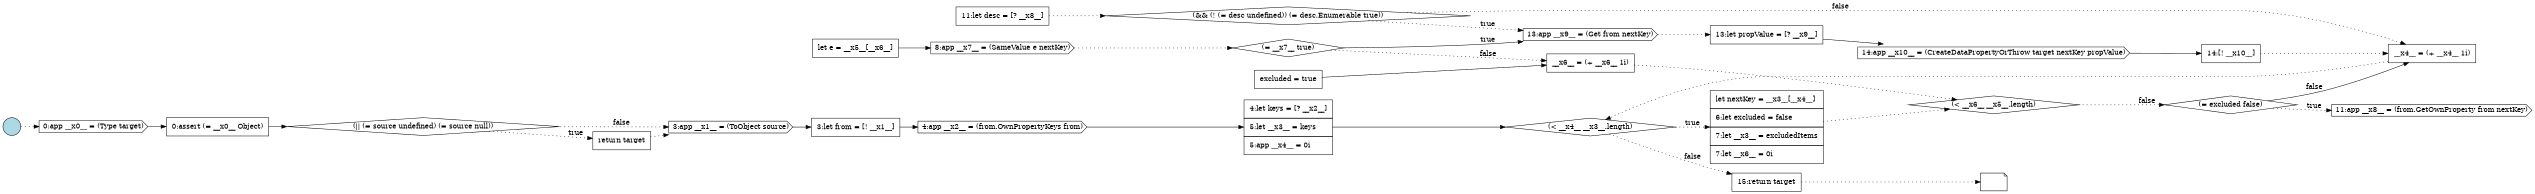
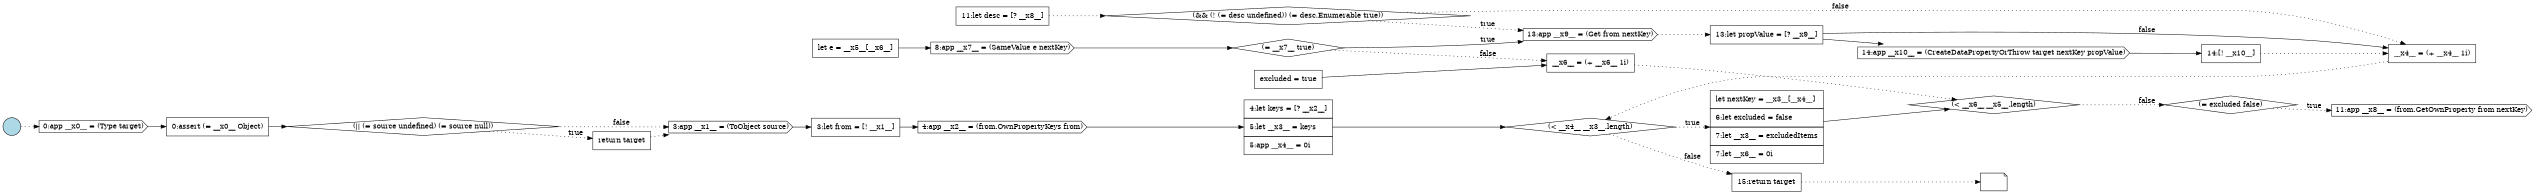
edge "8:app __x7__ = (SameValue e nextKey)" -> "(= __x7__ true)": style dotted -> solid
edge "(= excluded false)" -> "__x4__ = (+ __x4__ 1i)": now "13:let propValue = [? __x9__]" -> "__x4__ = (+ __x4__ 1i)"
edge "let nextKey = __x3__[__x4__]" -> "(< __x6__ __x5__.length)": style dotted -> solid
